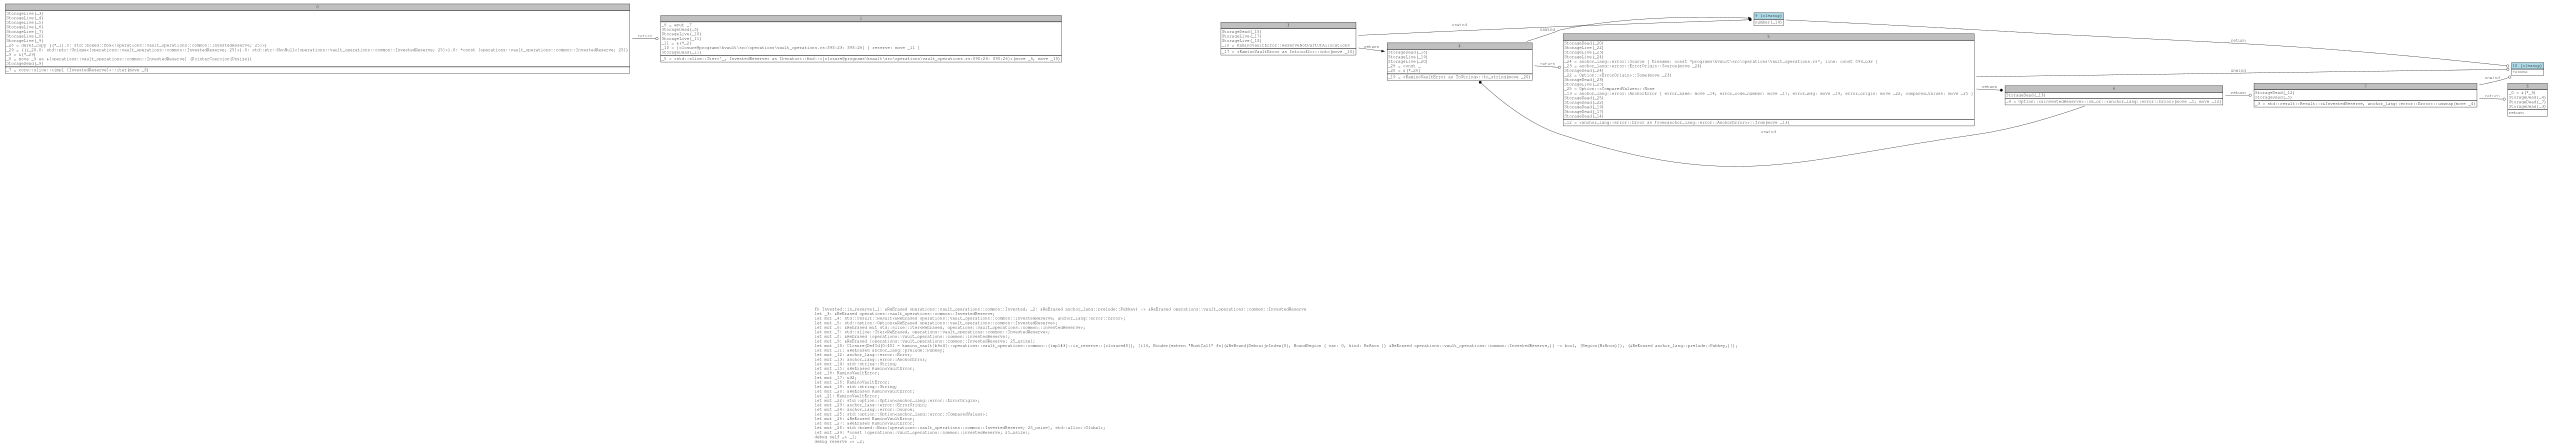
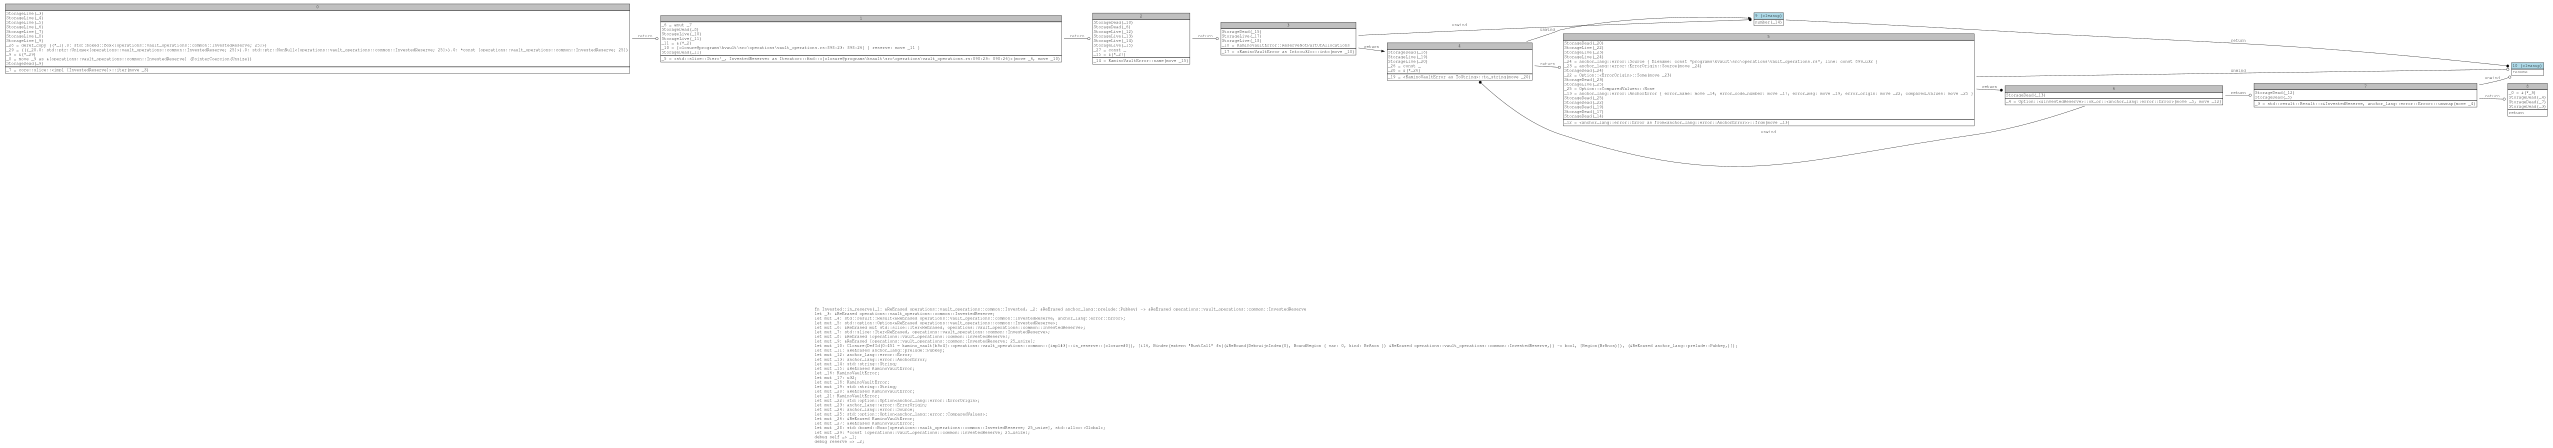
node "2": added
edge "9 (cleanup)" -> "10 (cleanup)": arrowhead odot -> dot
